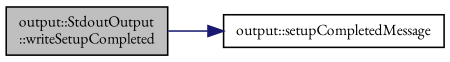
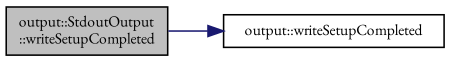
node "output::setupCompletedMessage": label "output::setupCompletedMessage" -> "output::writeSetupCompleted"
